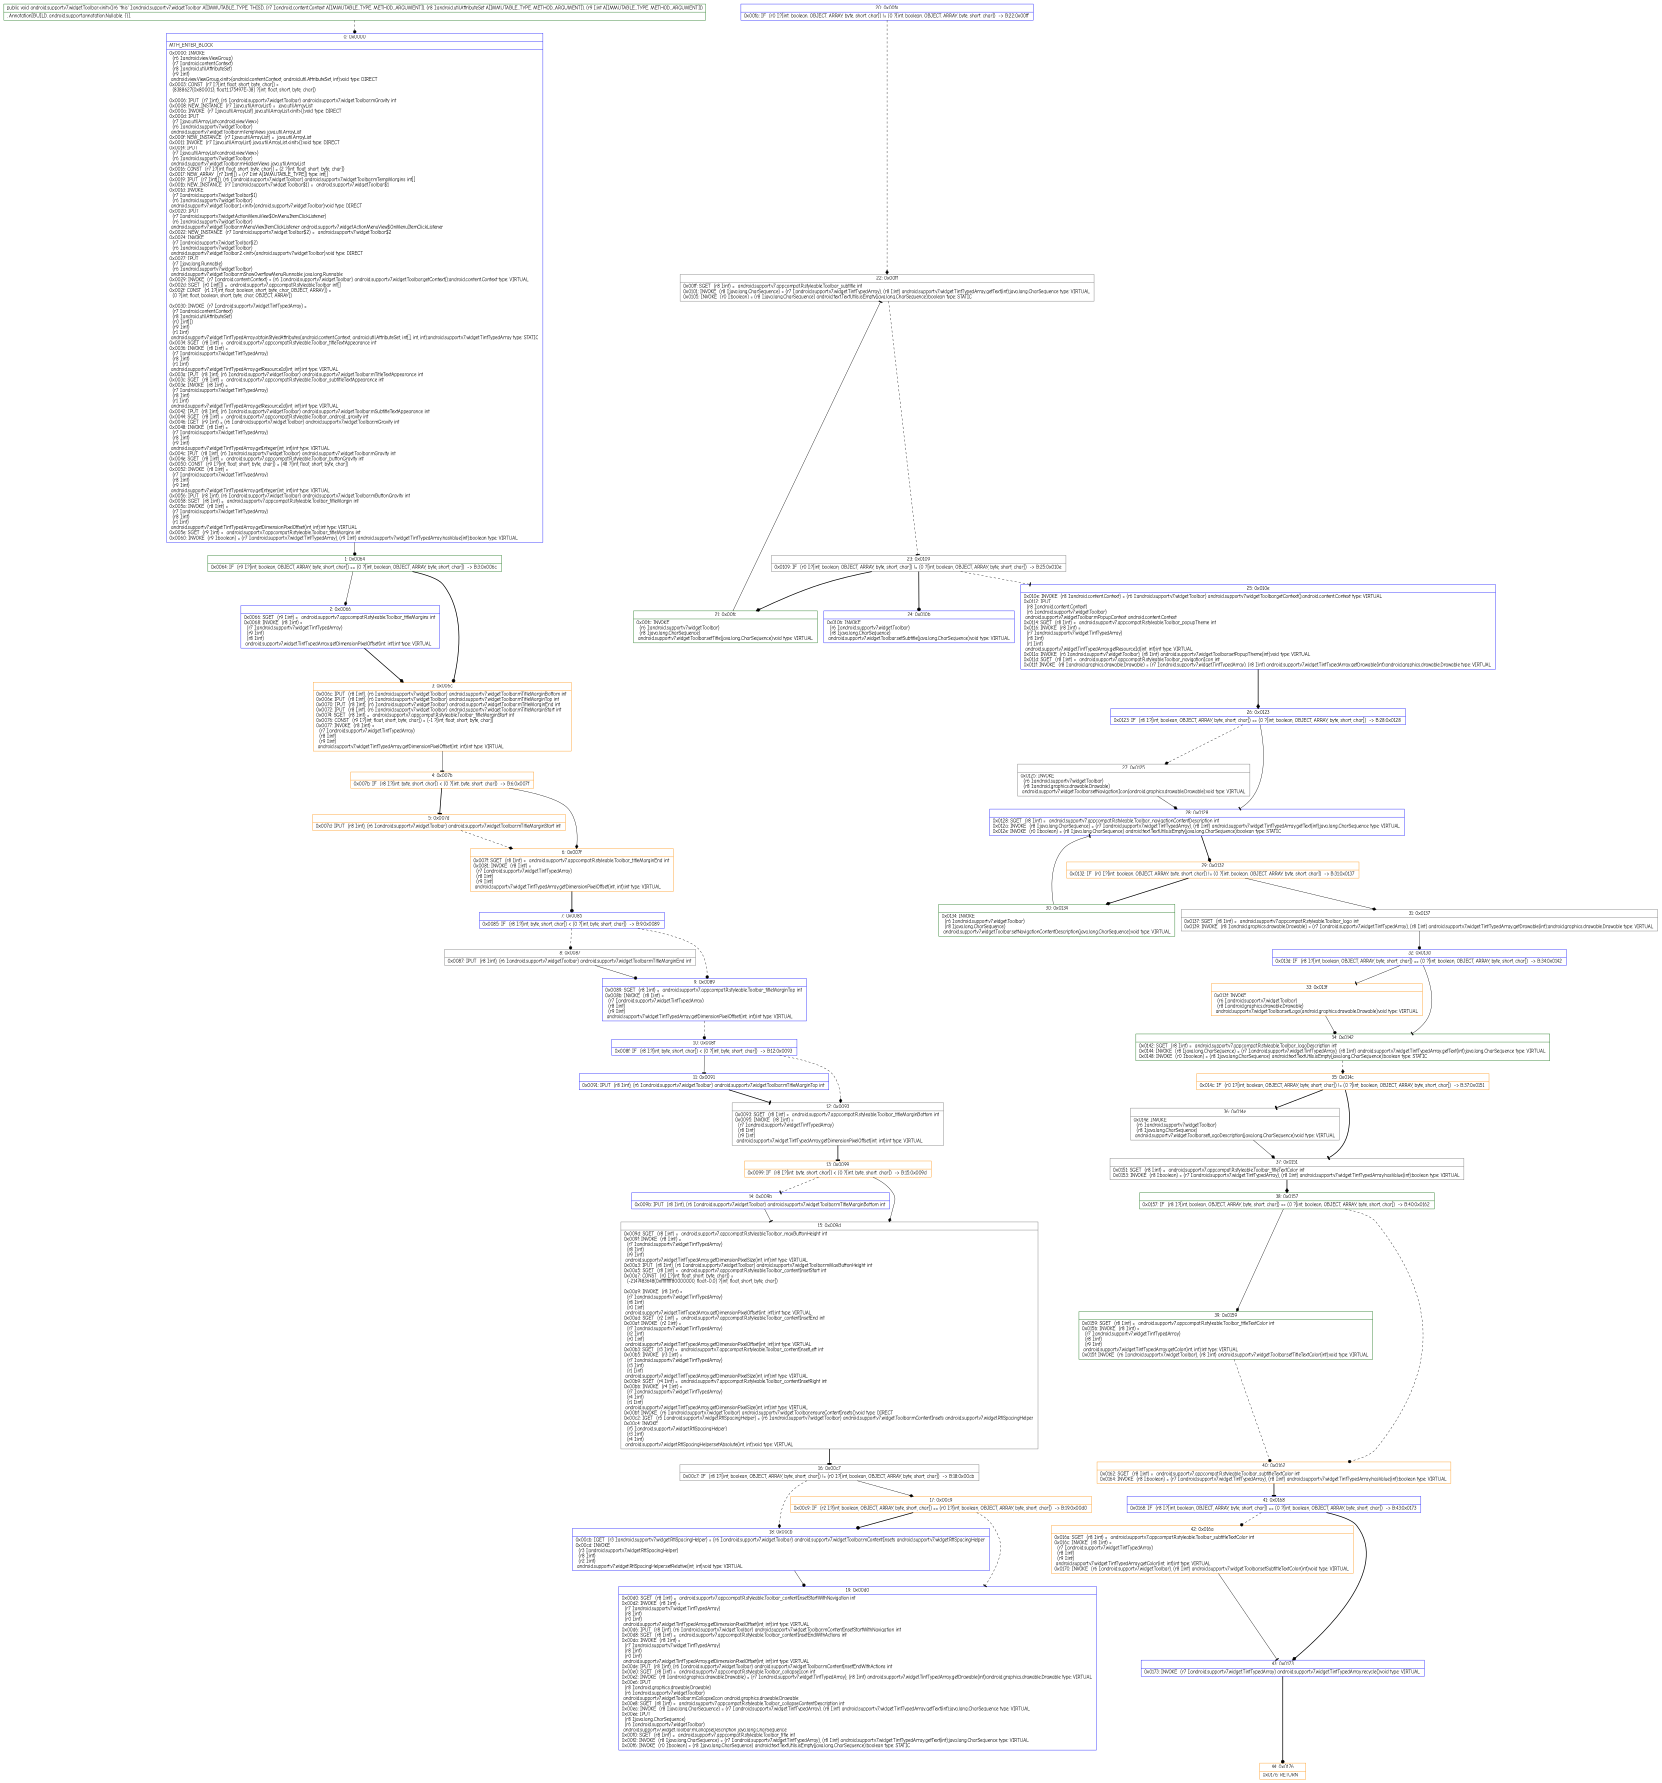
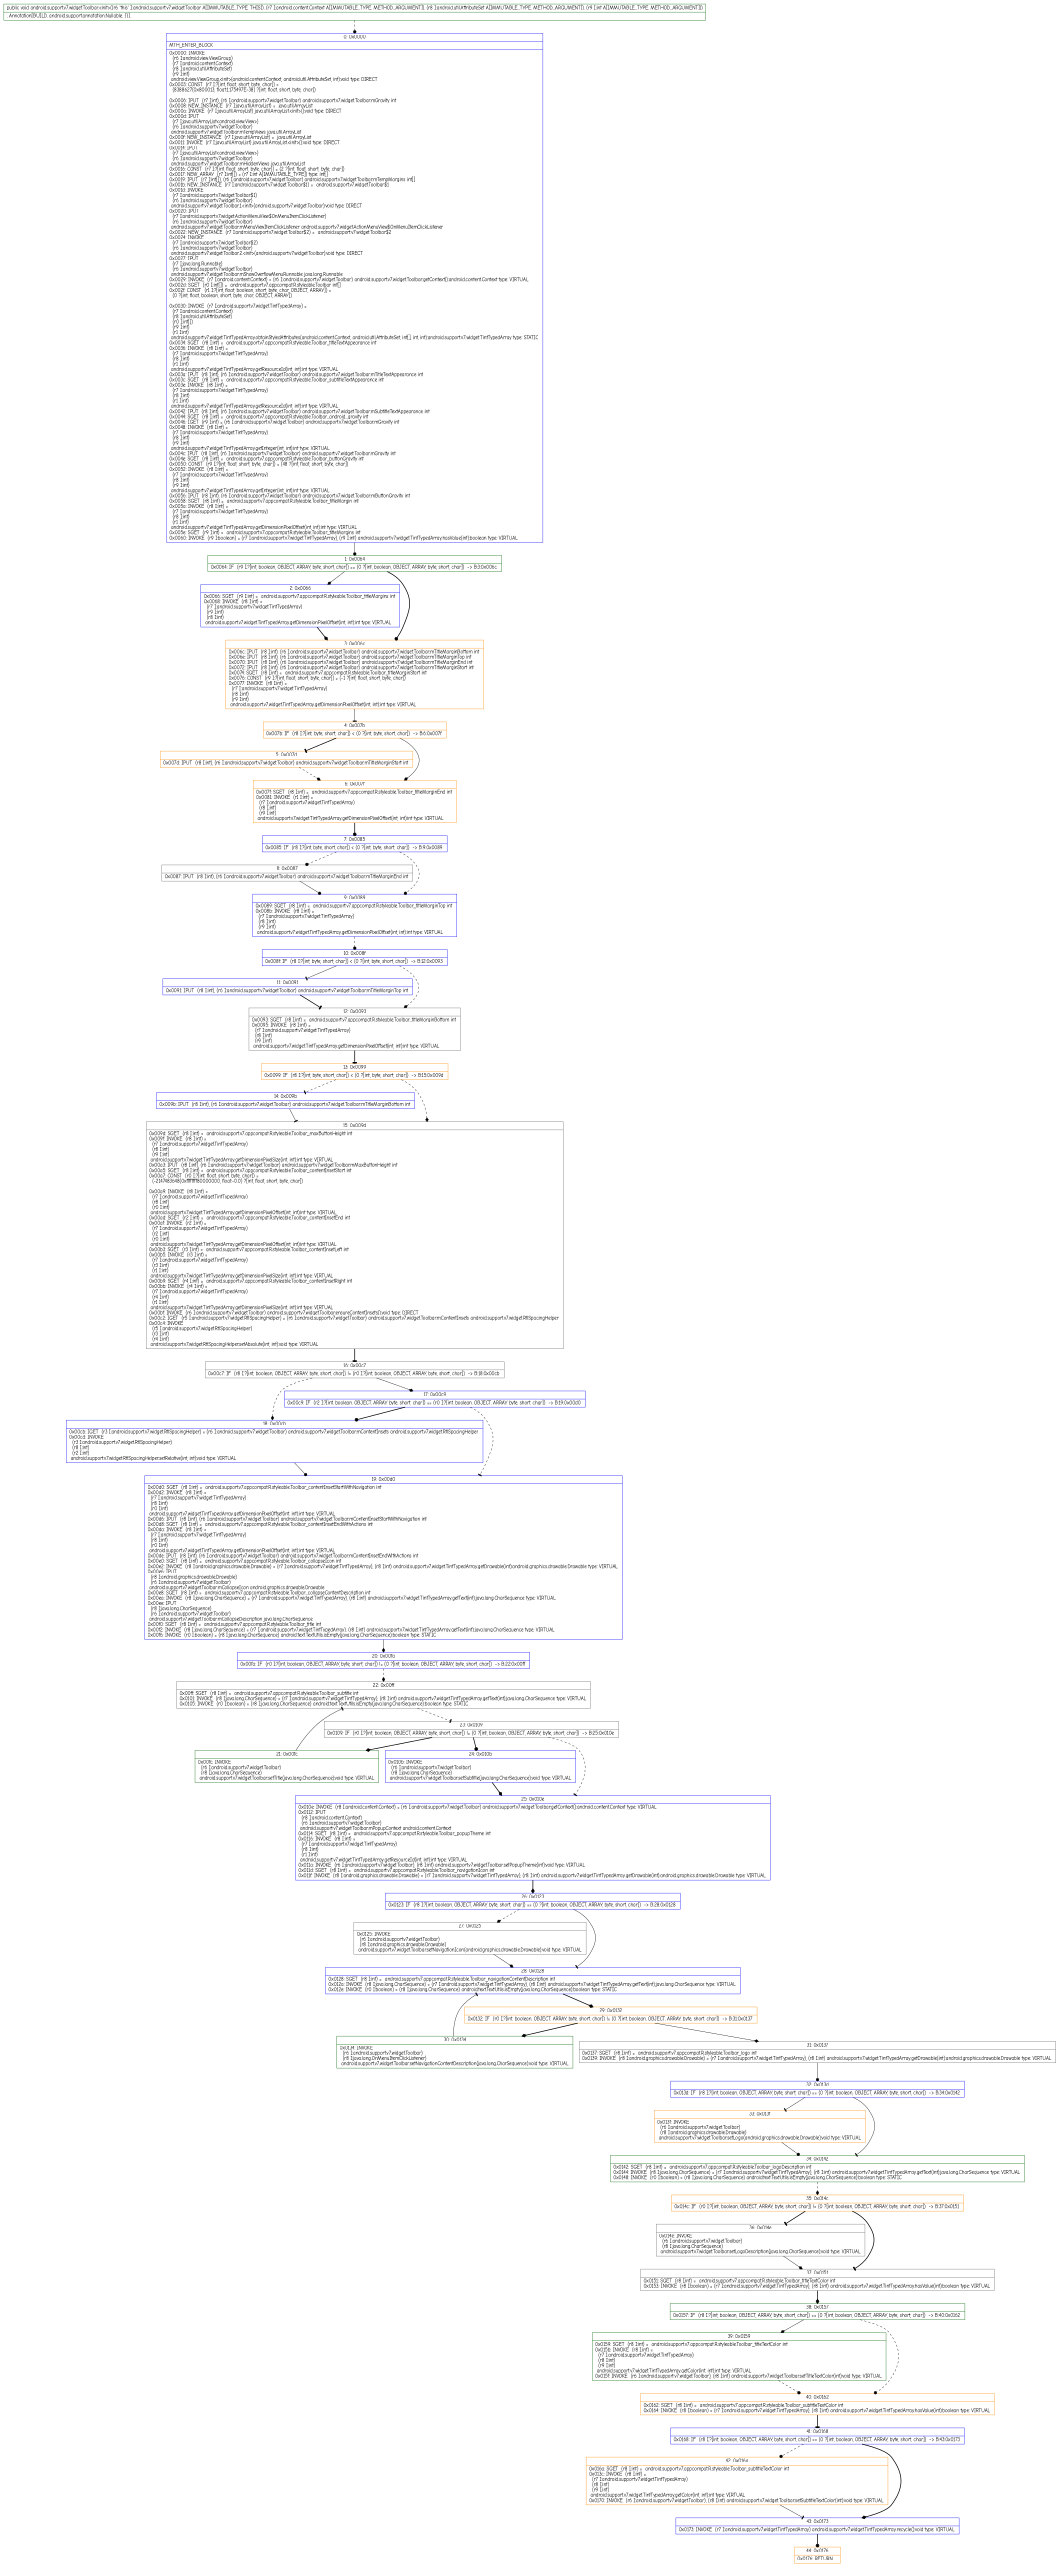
node "6: 0x007f": text "0x0081: INVOKE  (r8 I:int) =" -> "0x0081: INVOKE  (r1 I:int) ="
node "30: 0x0134": text "(r8 I:java.lang.CharSequence)" -> "(r8 I:java.lang.OnMenuItemClickListener)"
edge "13: 0x0099" -> "15: 0x009d": style solid -> dashed
node "17: 0x00c9": color darkorange -> blue
node "42: 0x016a": text "0x016c: INVOKE  (r8 I:int) =" -> "0x013c: INVOKE  (r8 I:int) ="
edge "19: 0x00d0" -> "20: 0x00fa": added
edge "24: 0x010b" -> "25: 0x010e": added
